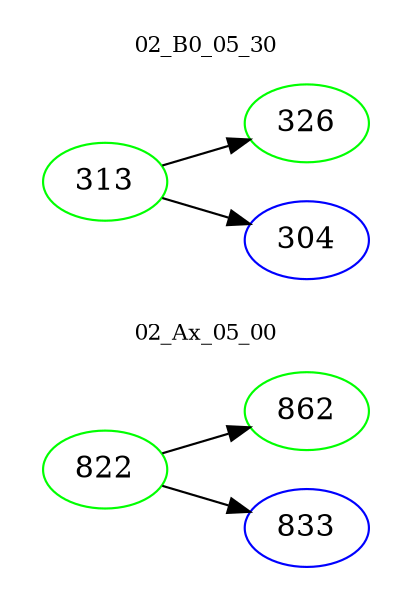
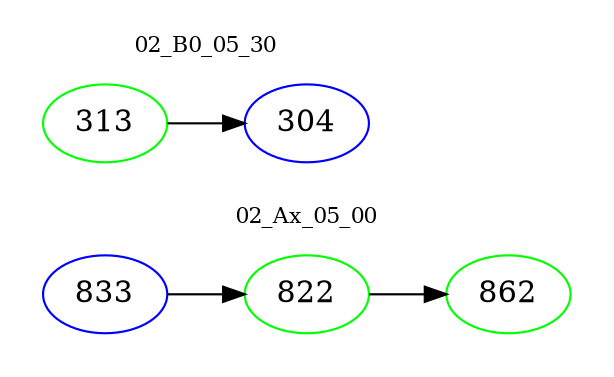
node "326": removed
edge "822" -> "833": reversed
